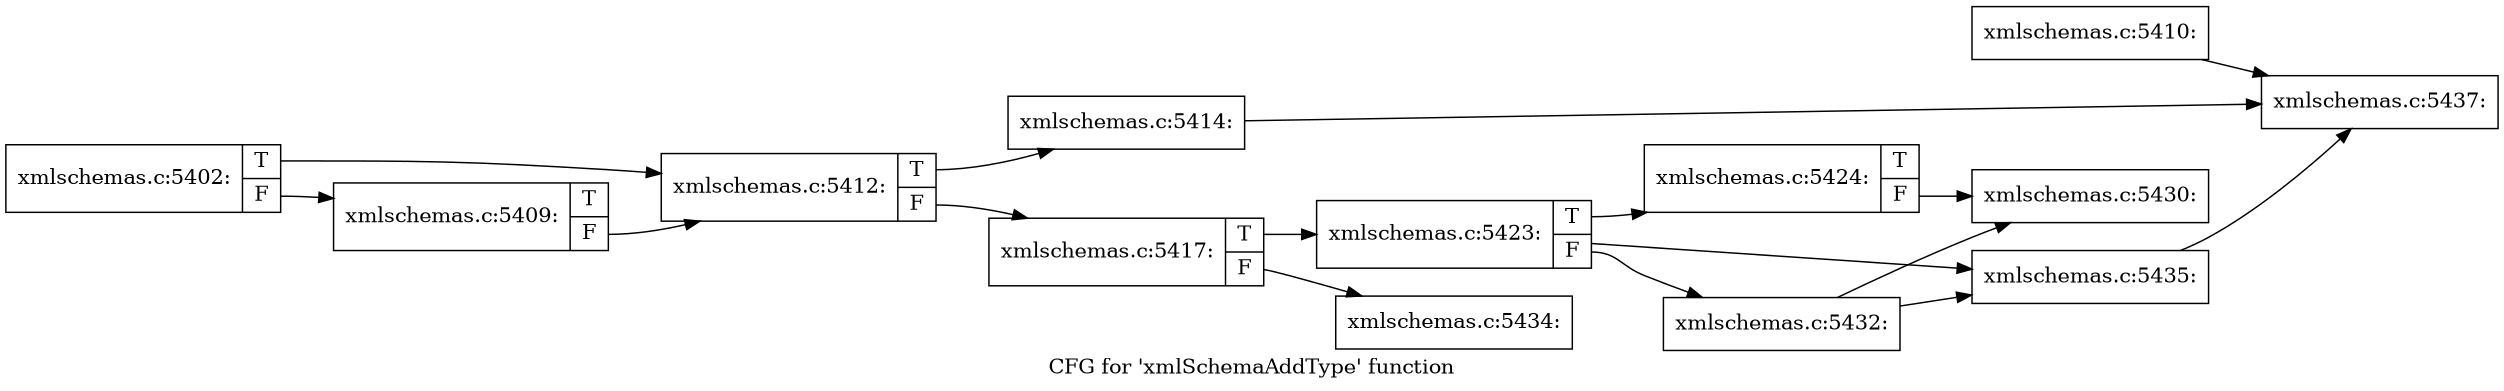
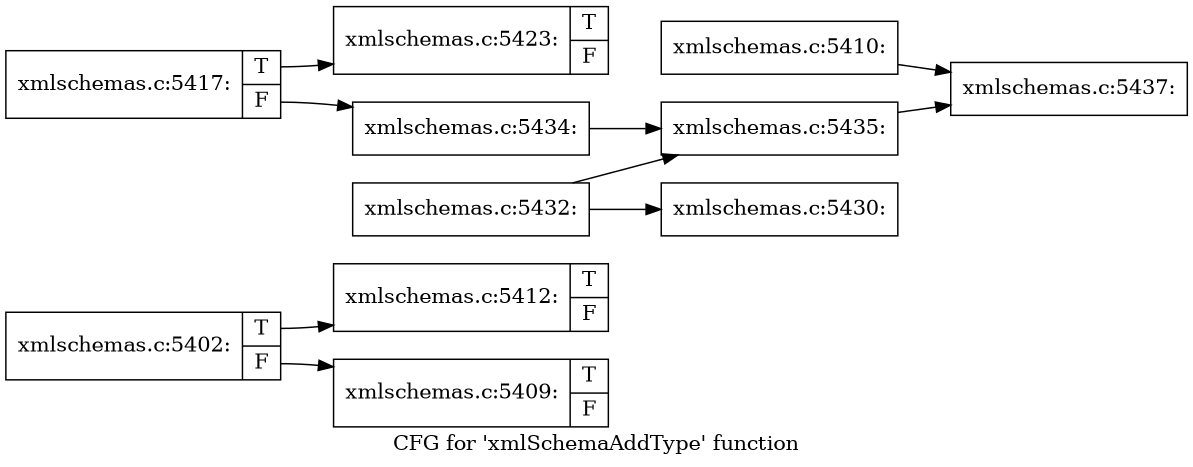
node "xmlschemas.c:5414:": removed
node "xmlschemas.c:5424:": removed
edge "xmlschemas.c:5412:" -> "xmlschemas.c:5417:": removed
edge "xmlschemas.c:5409:" -> "xmlschemas.c:5412:": removed
edge "xmlschemas.c:5423:" -> "xmlschemas.c:5435:": now "xmlschemas.c:5434:" -> "xmlschemas.c:5435:"
edge "xmlschemas.c:5423:" -> "xmlschemas.c:5432:": removed
